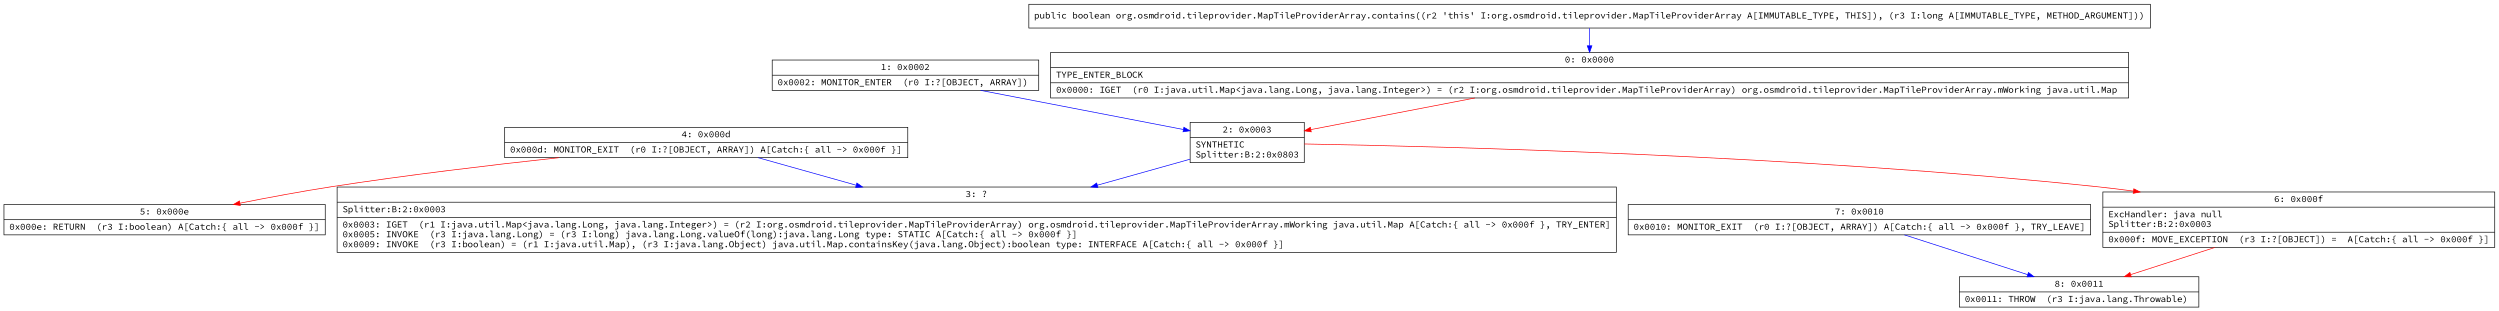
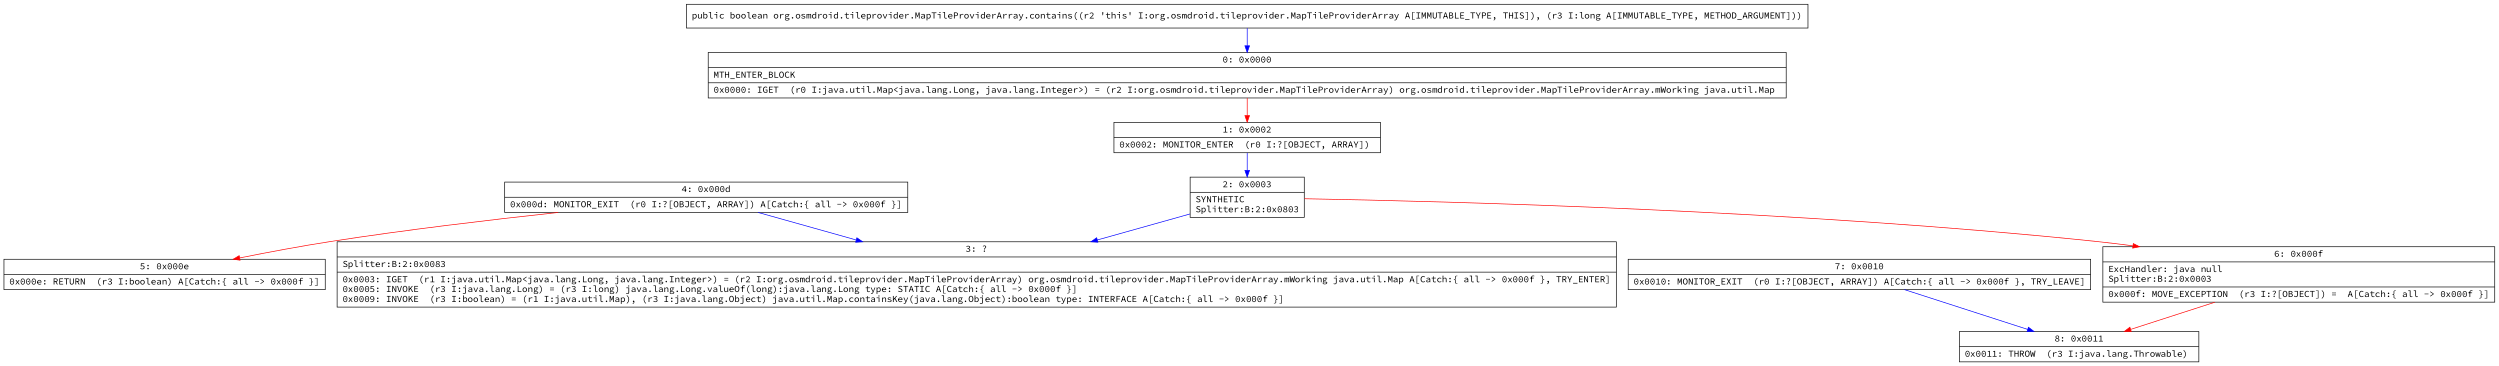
node "0: 0x0000": text "TYPE_ENTER_BLOCK" -> "MTH_ENTER_BLOCK"
edge "0: 0x0000" -> "2: 0x0003": now "0: 0x0000" -> "1: 0x0002"
node "3: ?": text "Splitter:B:2:0x0003" -> "Splitter:B:2:0x0083"
